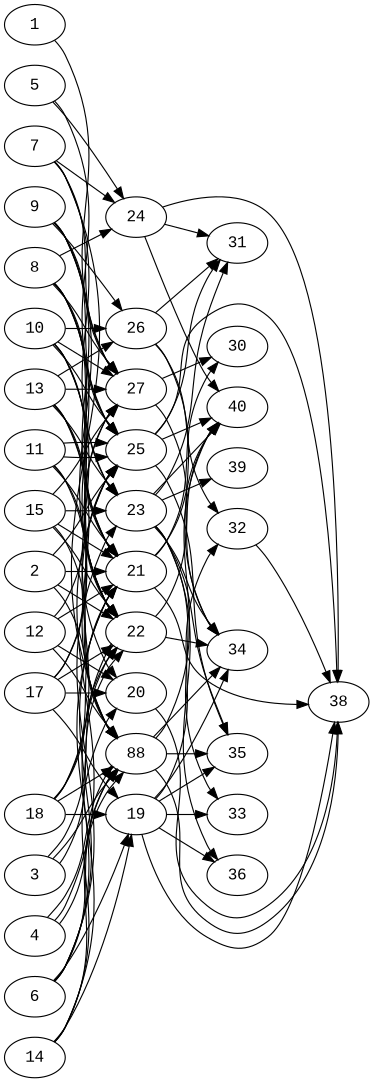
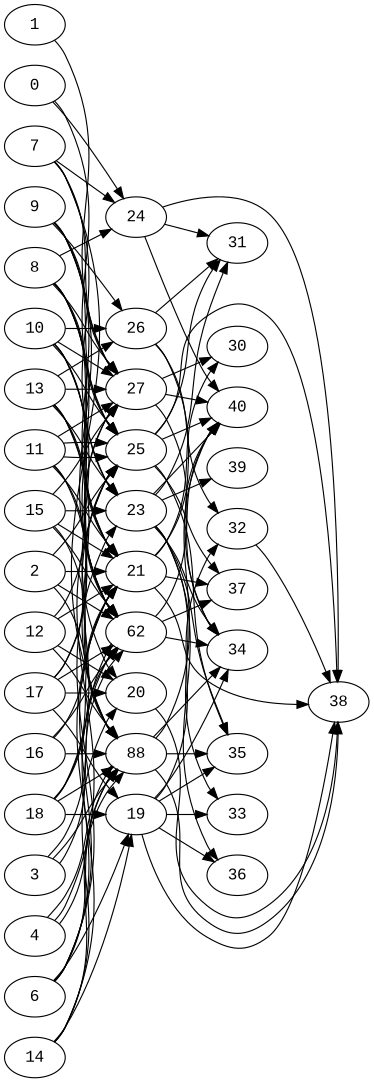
node "5": label "5" -> "0"
edge "27" -> "40": added
edge "11" -> "27": added
node "37": added
node "22": label "22" -> "62"
node "16": added
